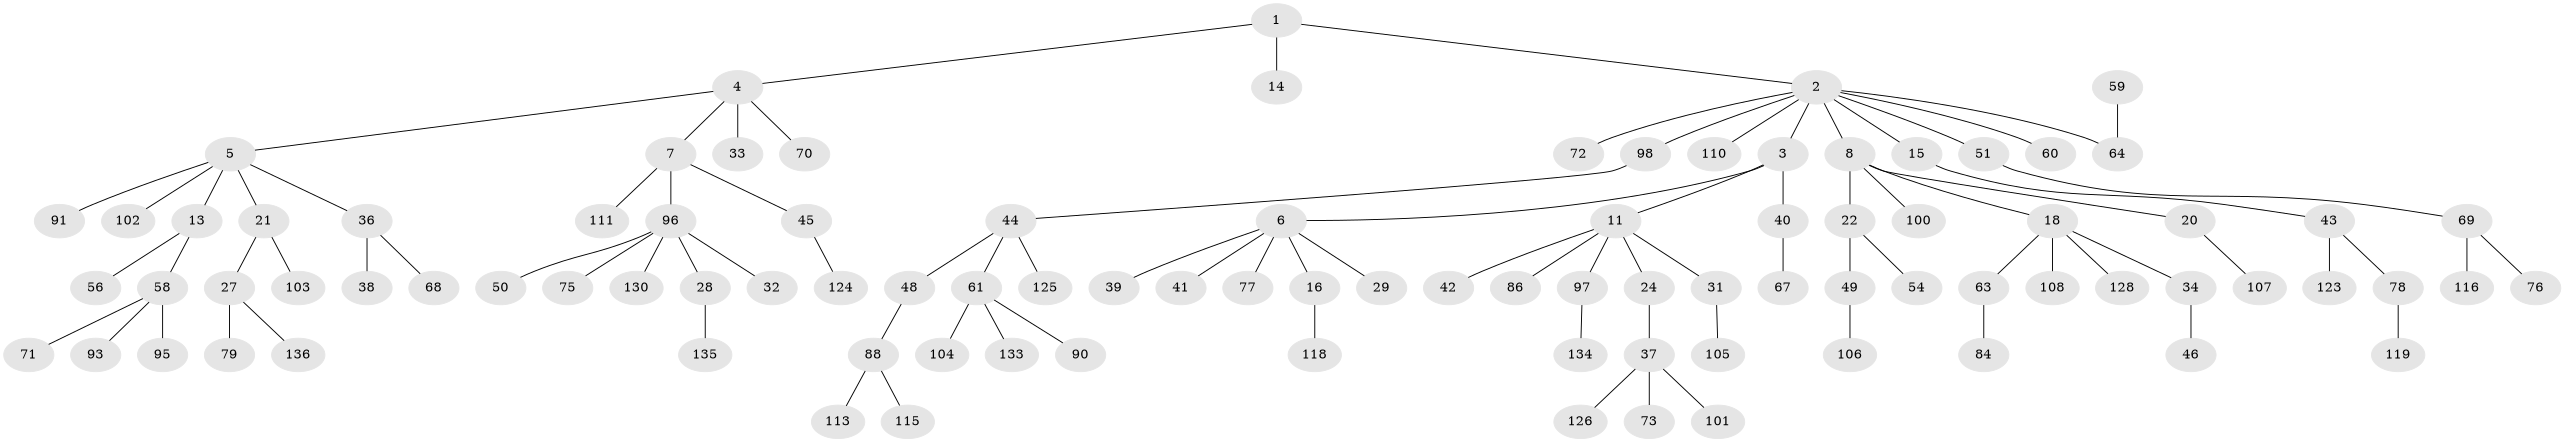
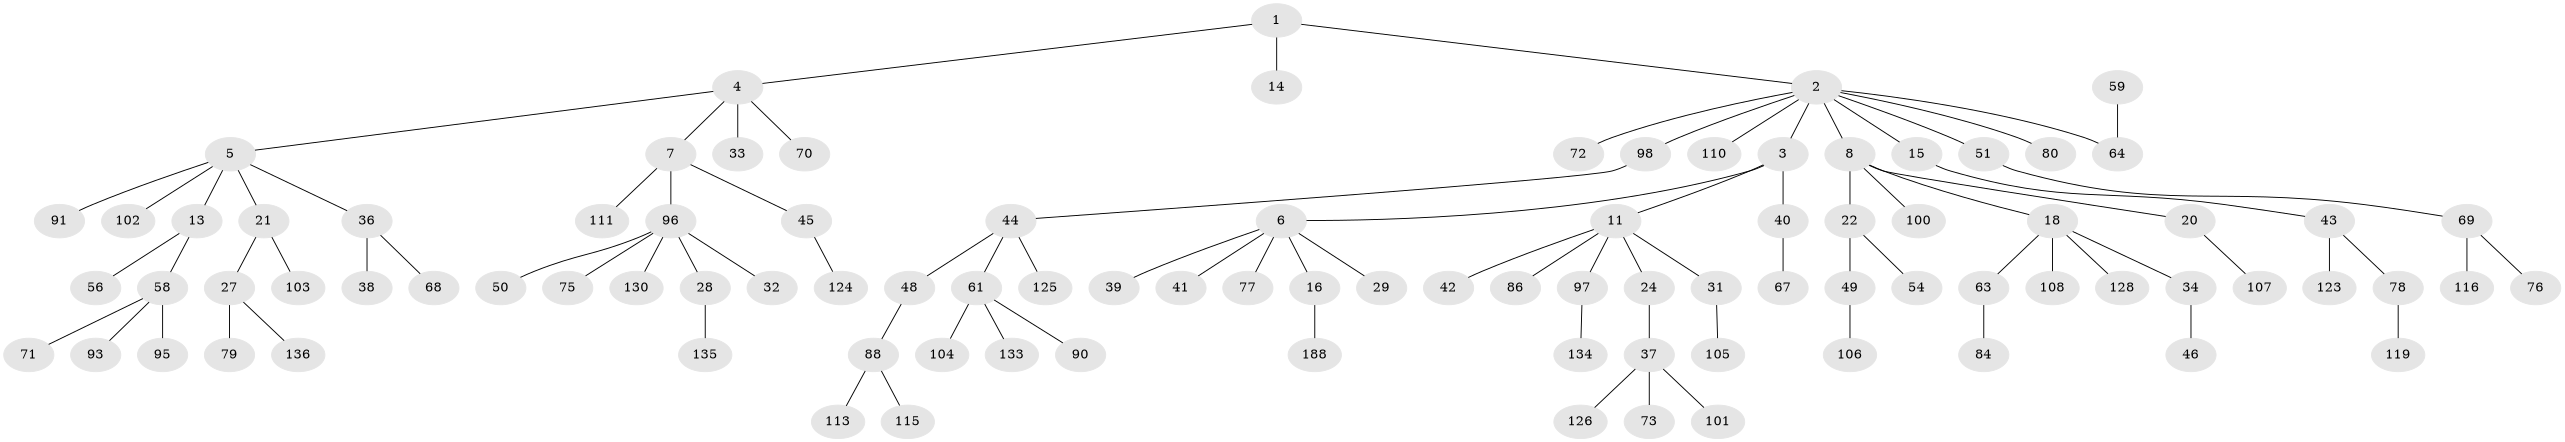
node "60": label "60" -> "80"
node "118": label "118" -> "188"
